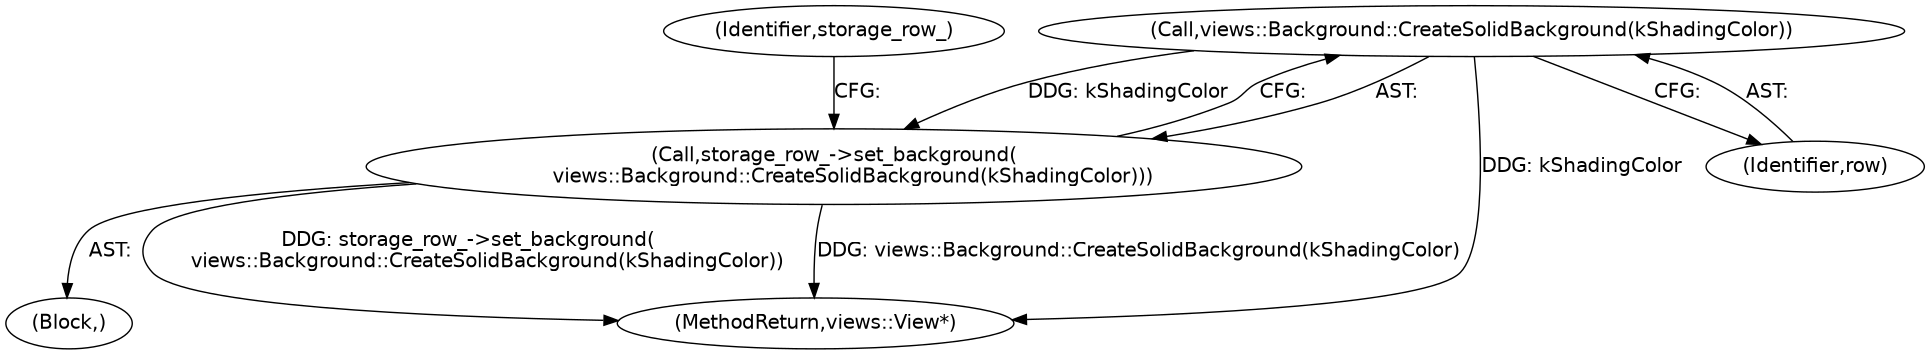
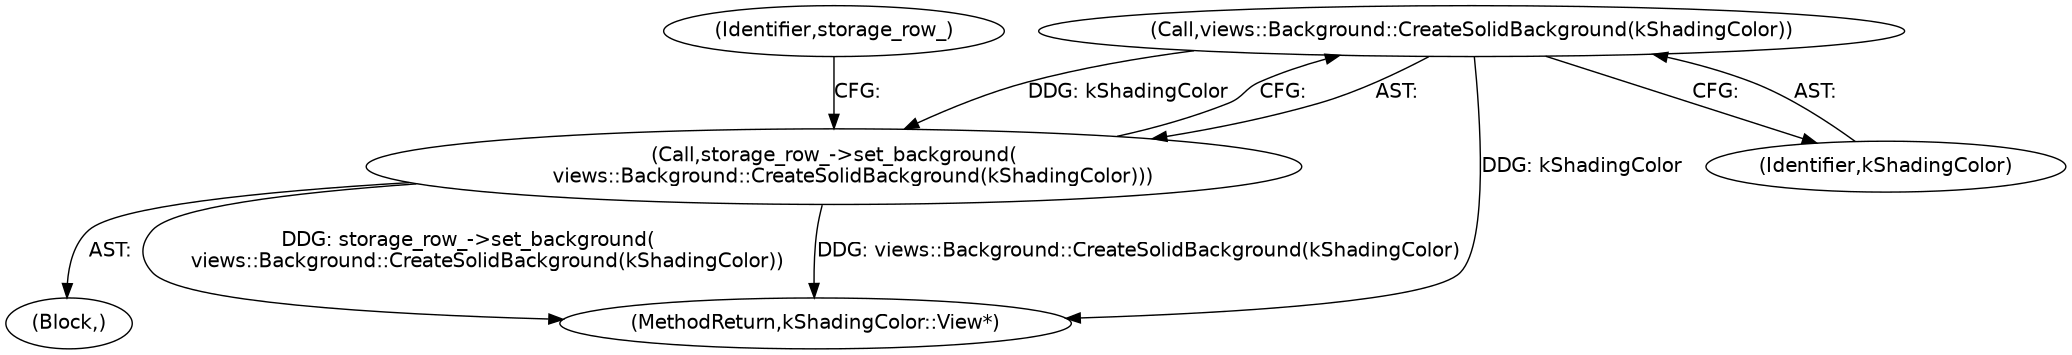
node "(Identifier,row)": label "(Identifier,row)" -> "(Identifier,kShadingColor)"
node "(MethodReturn,views::View*)": label "(MethodReturn,views::View*)" -> "(MethodReturn,kShadingColor::View*)"
